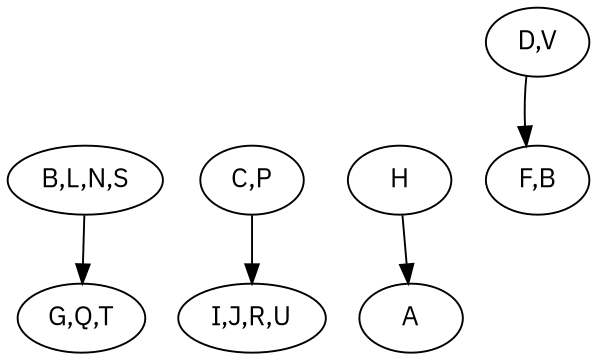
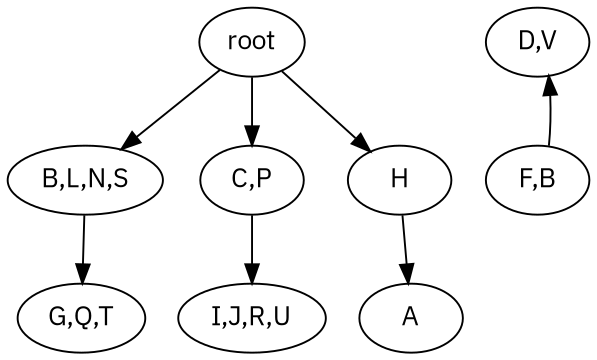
node "root": added
edge "D,V" -> "F,B": reversed
